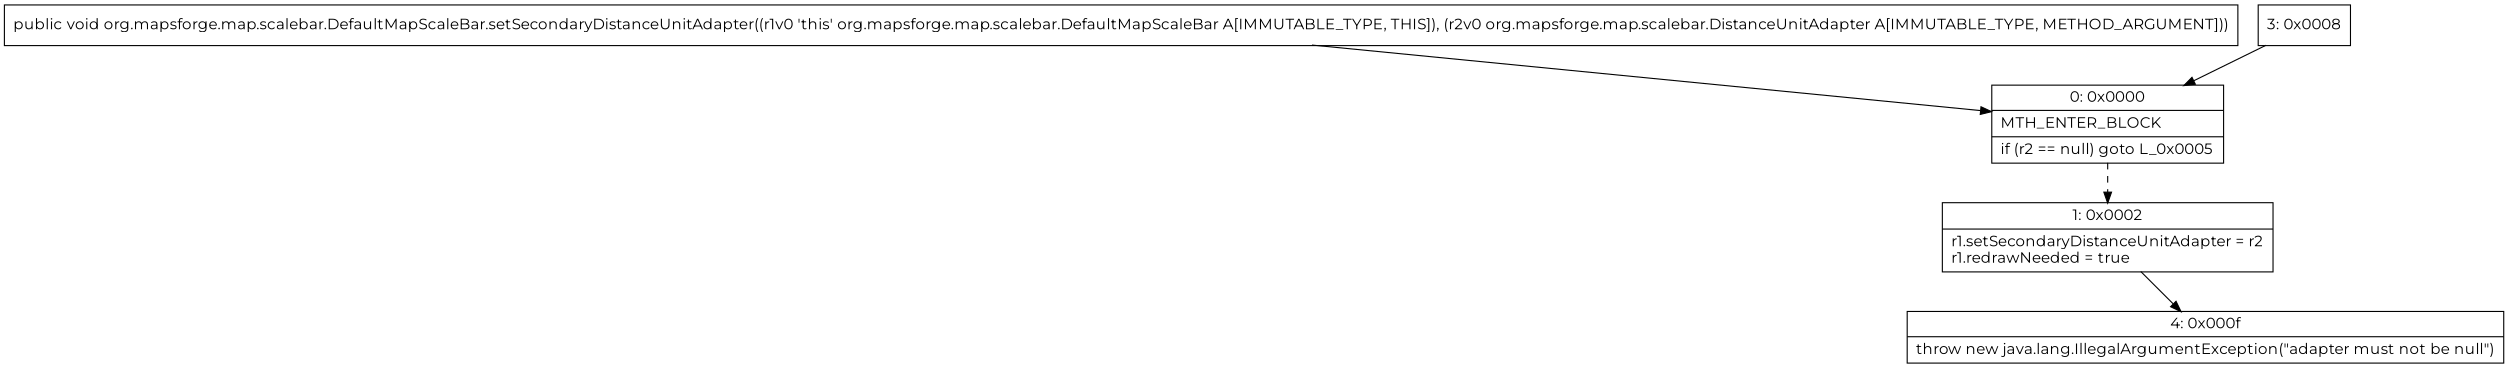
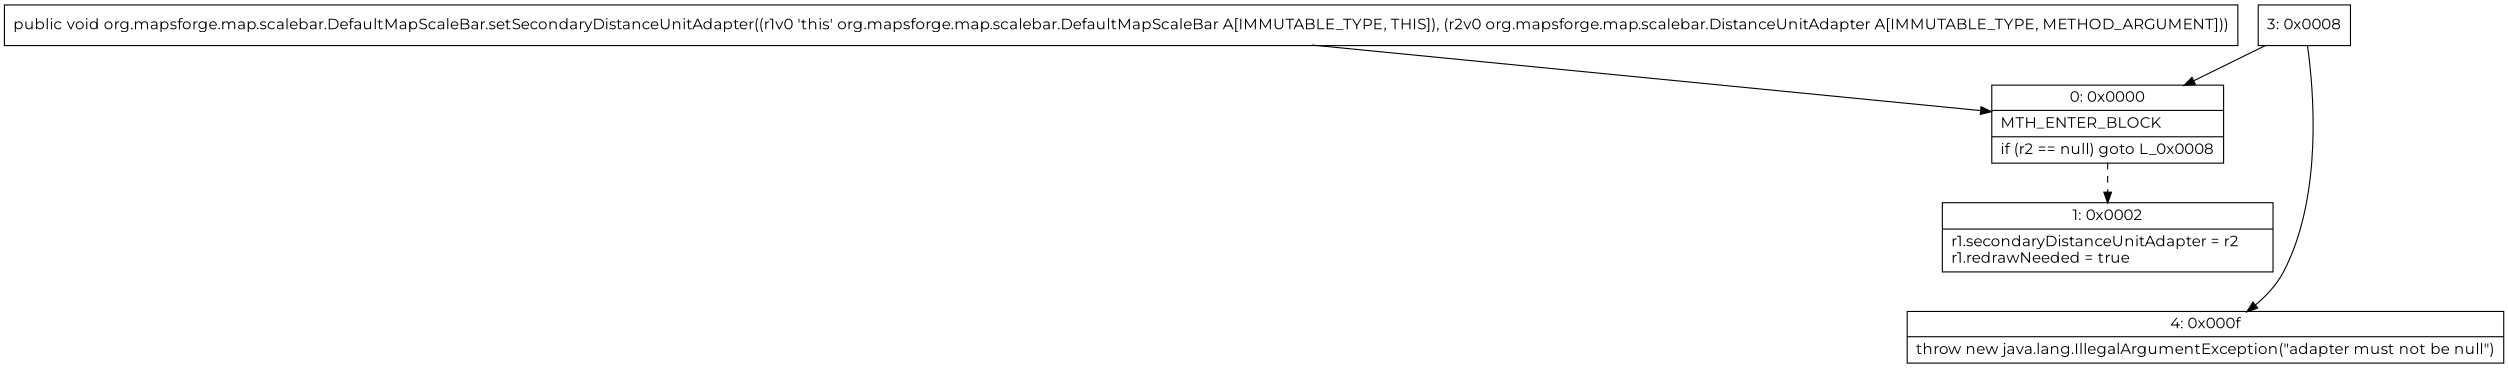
node "0: 0x0000": text "if (r2 == null) goto L_0x0005" -> "if (r2 == null) goto L_0x0008"
node "1: 0x0002": text "r1.setSecondaryDistanceUnitAdapter = r2" -> "r1.secondaryDistanceUnitAdapter = r2"
edge "1: 0x0002" -> "4: 0x000f": now "3: 0x0008" -> "4: 0x000f"
